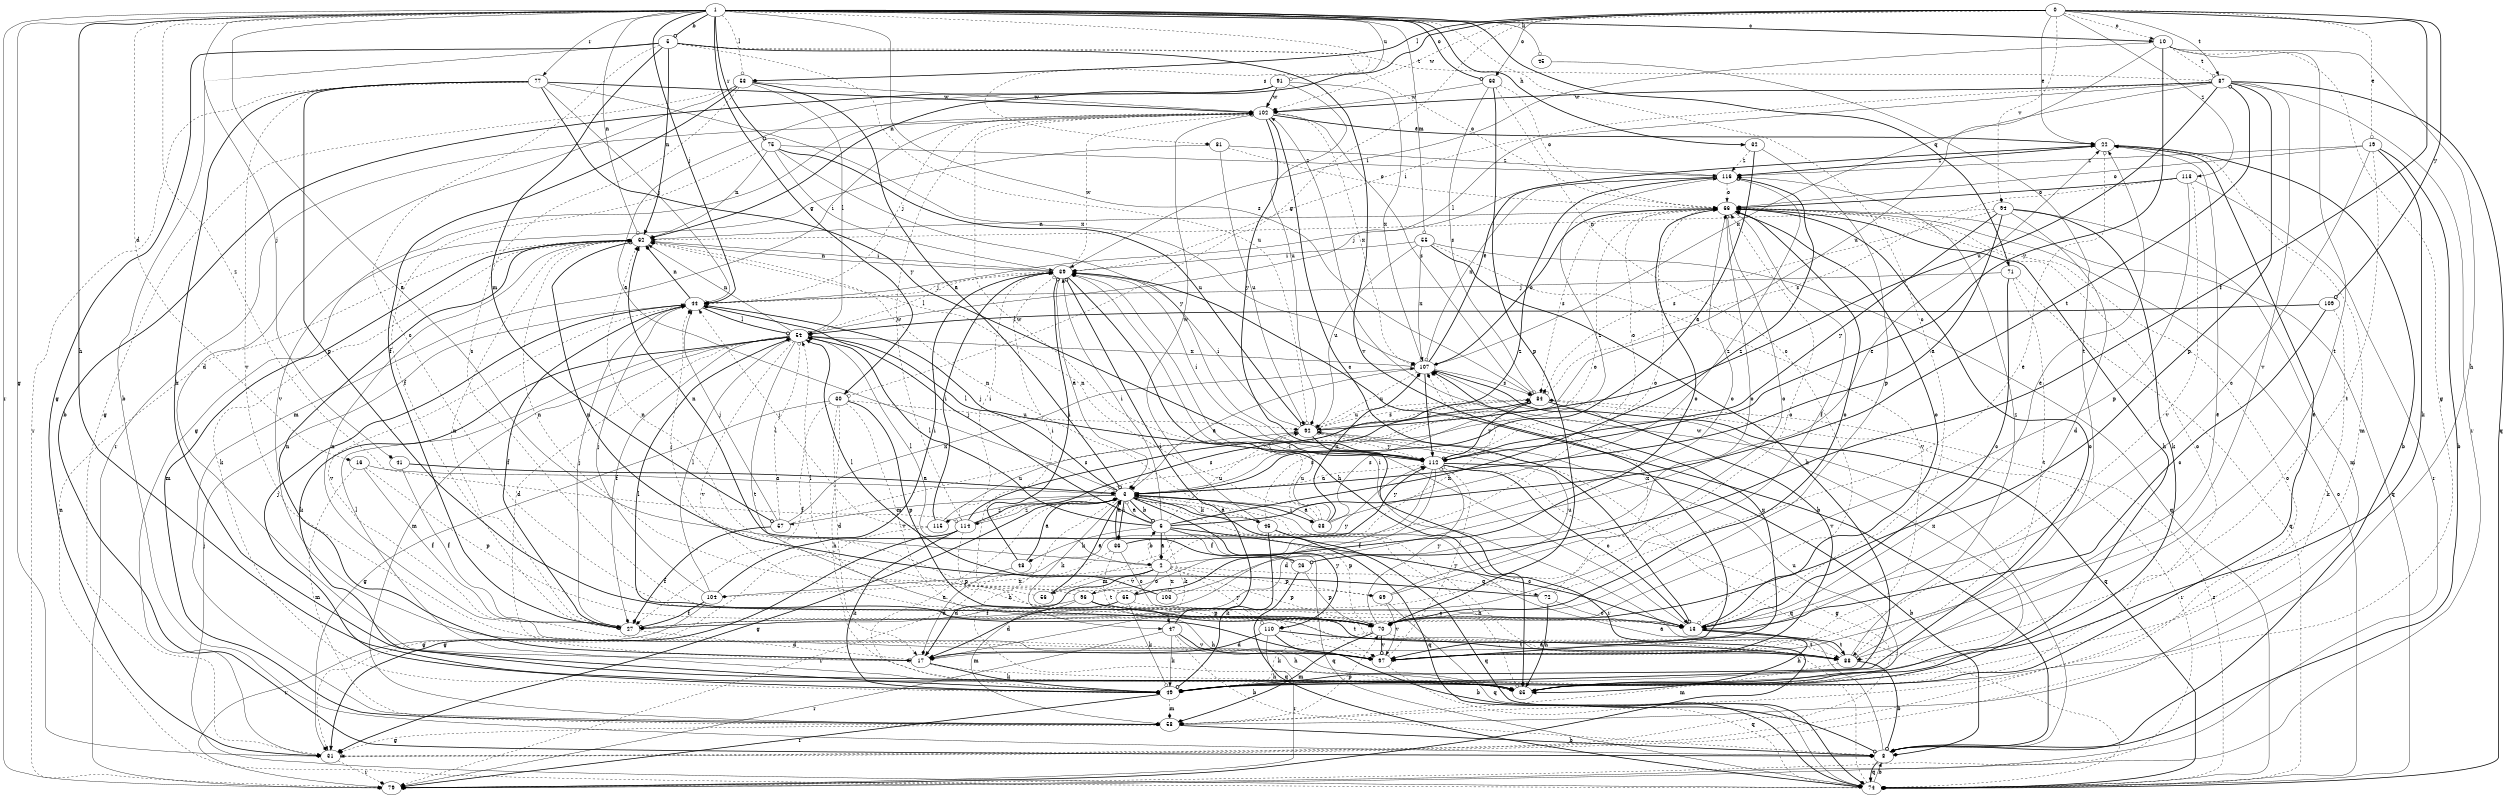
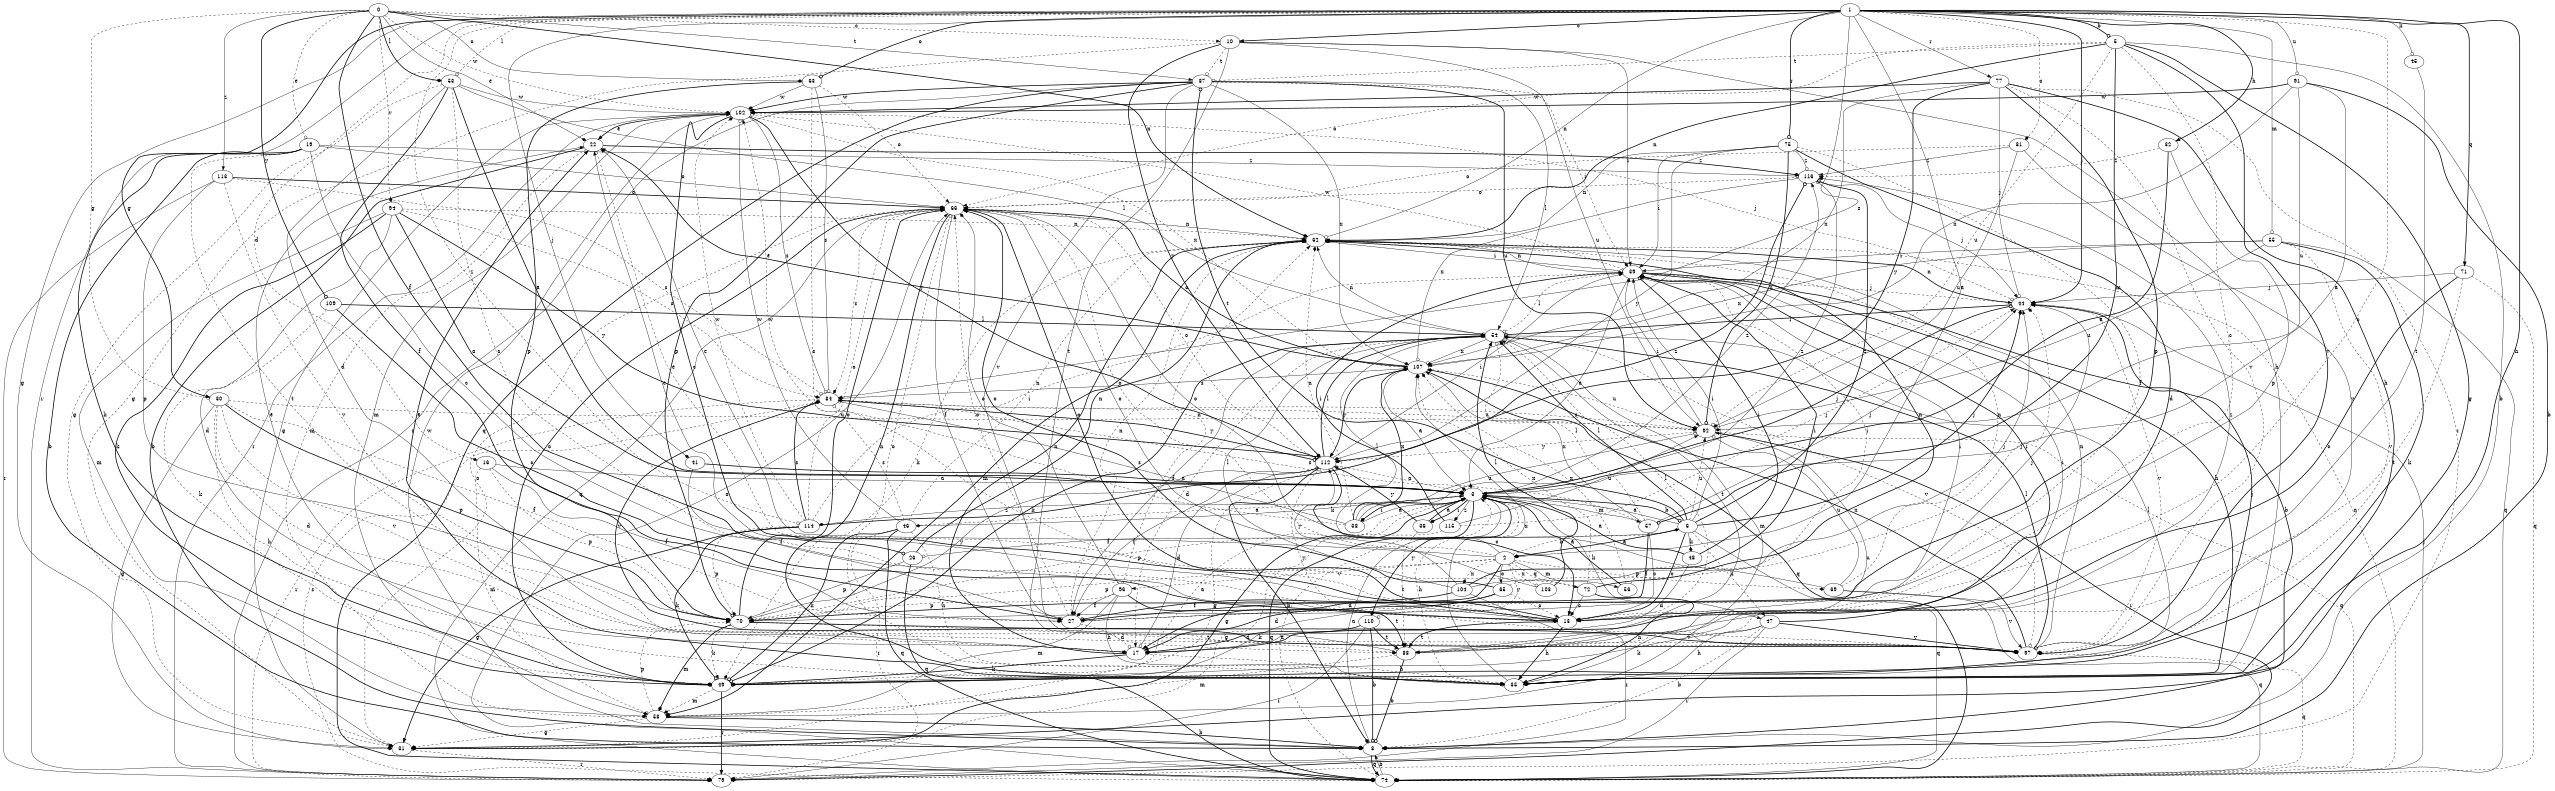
edge "44" -> "27": removed, label "f"
edge "75" -> "17": added, label "d"
edge "36" -> "13": now "57" -> "13"
edge "36" -> "79": now "46" -> "79"
